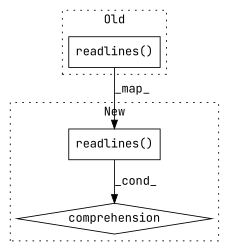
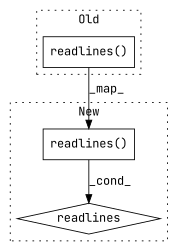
node "comprehension": label "comprehension" -> "readlines"
